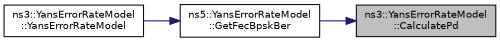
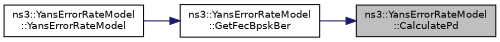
node "ns5::YansErrorRateModel ::GetFecBpskBer": label "ns5::YansErrorRateModel ::GetFecBpskBer" -> "ns3::YansErrorRateModel ::GetFecBpskBer"
